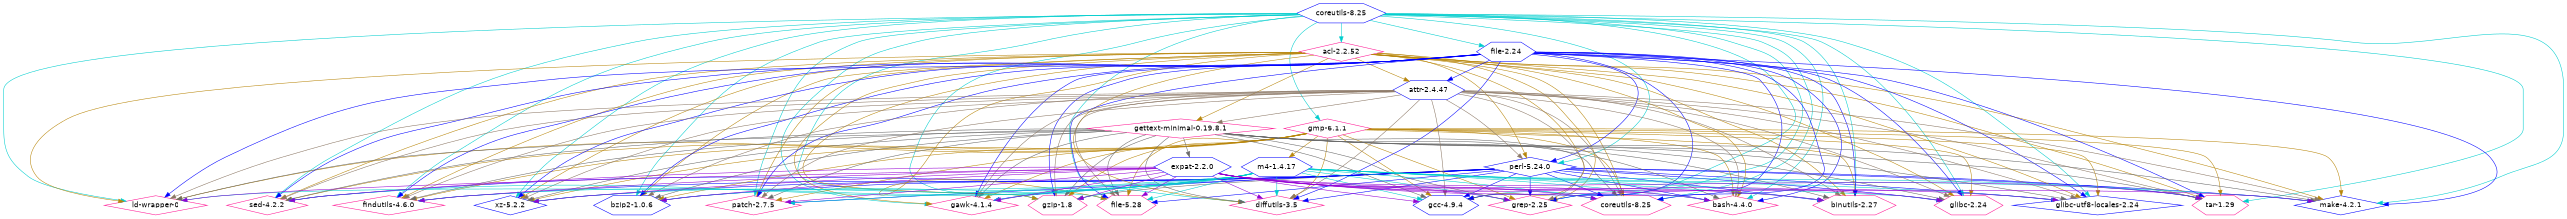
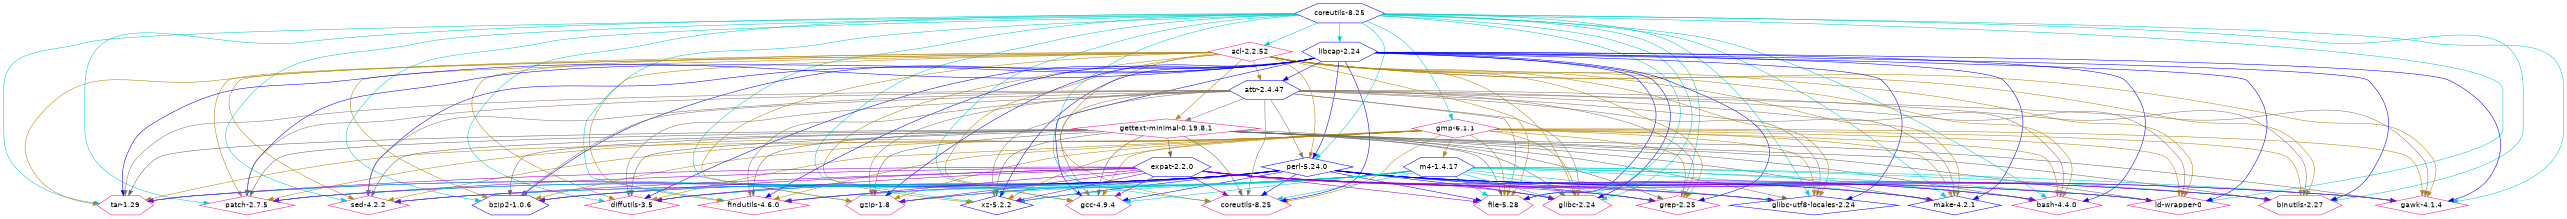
node "file-2.24": label "file-2.24" -> "libcap-2.24"
edge "perl-5.24.0" -> "gzip-1.8": color dimgrey -> blue
edge "perl-5.24.0" -> "ld-wrapper-0": added
node "gcc-4.9.4": color blue -> deeppink
